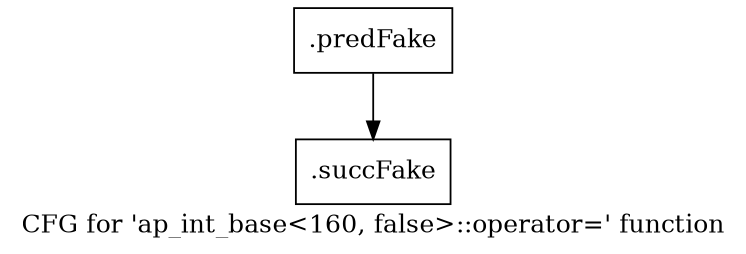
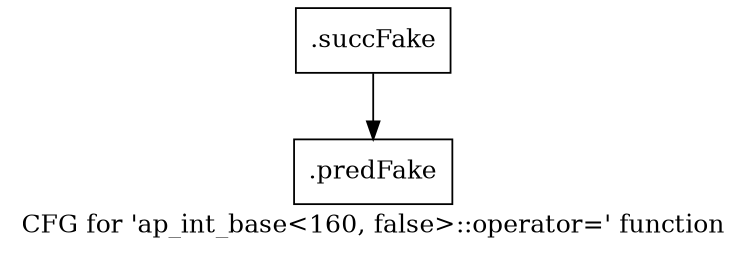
edge ".predFake" -> ".succFake": reversed
